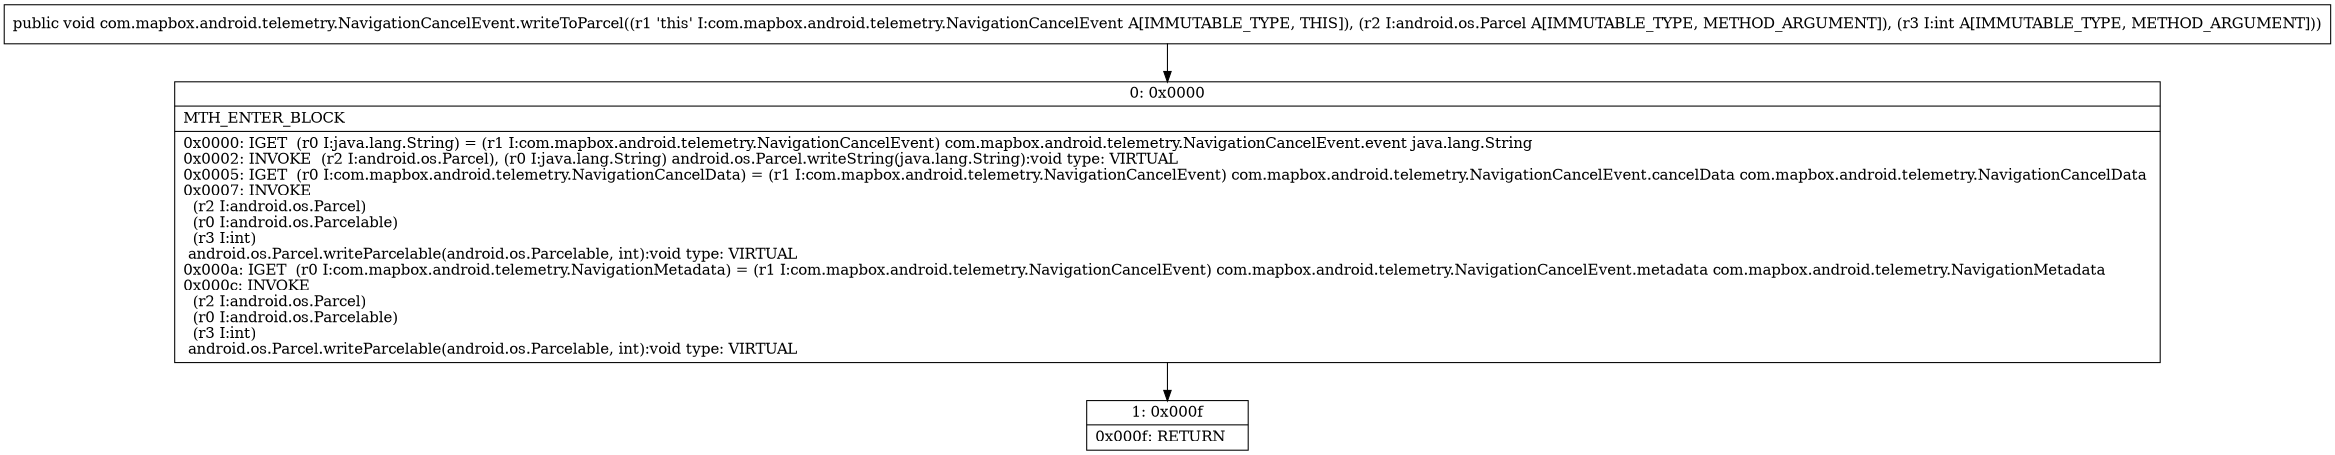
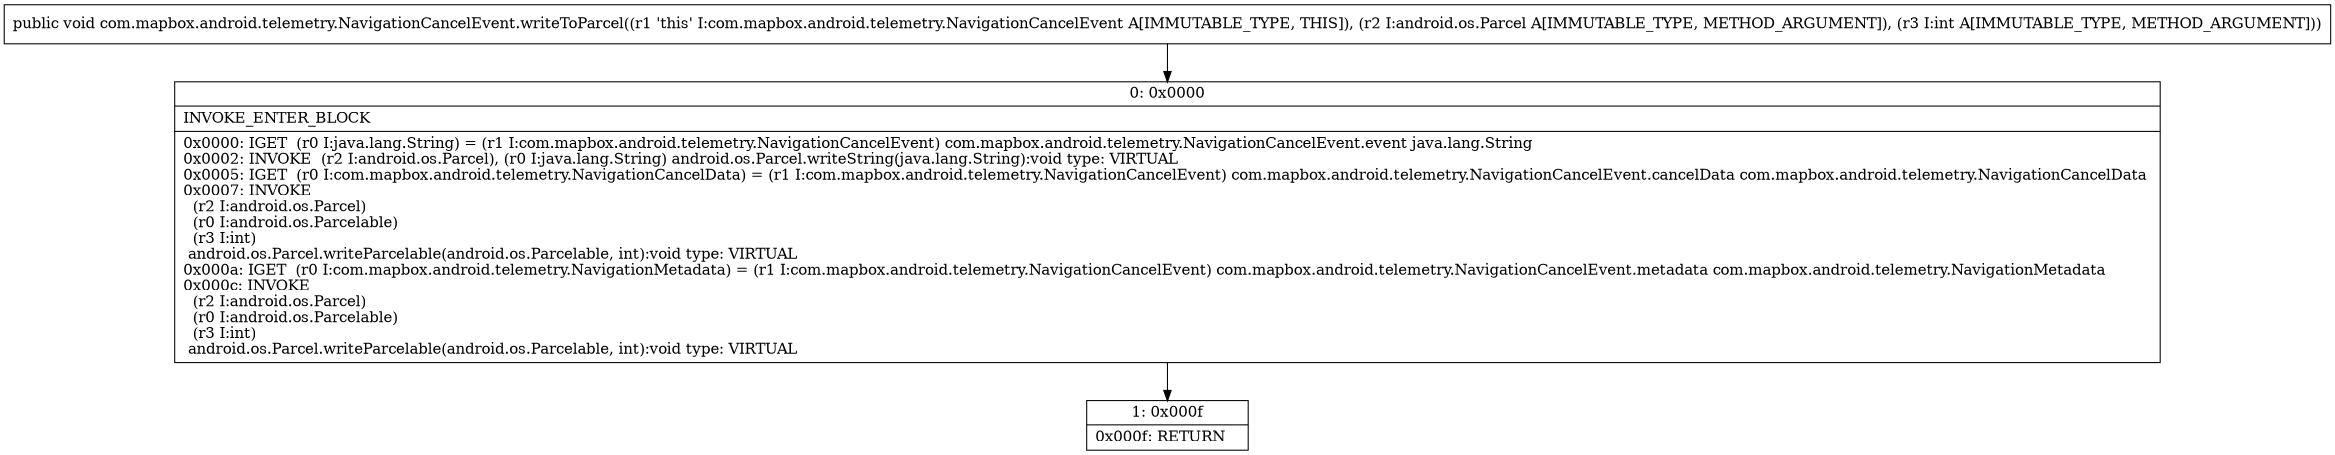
node "0: 0x0000": text "MTH_ENTER_BLOCK" -> "INVOKE_ENTER_BLOCK"
